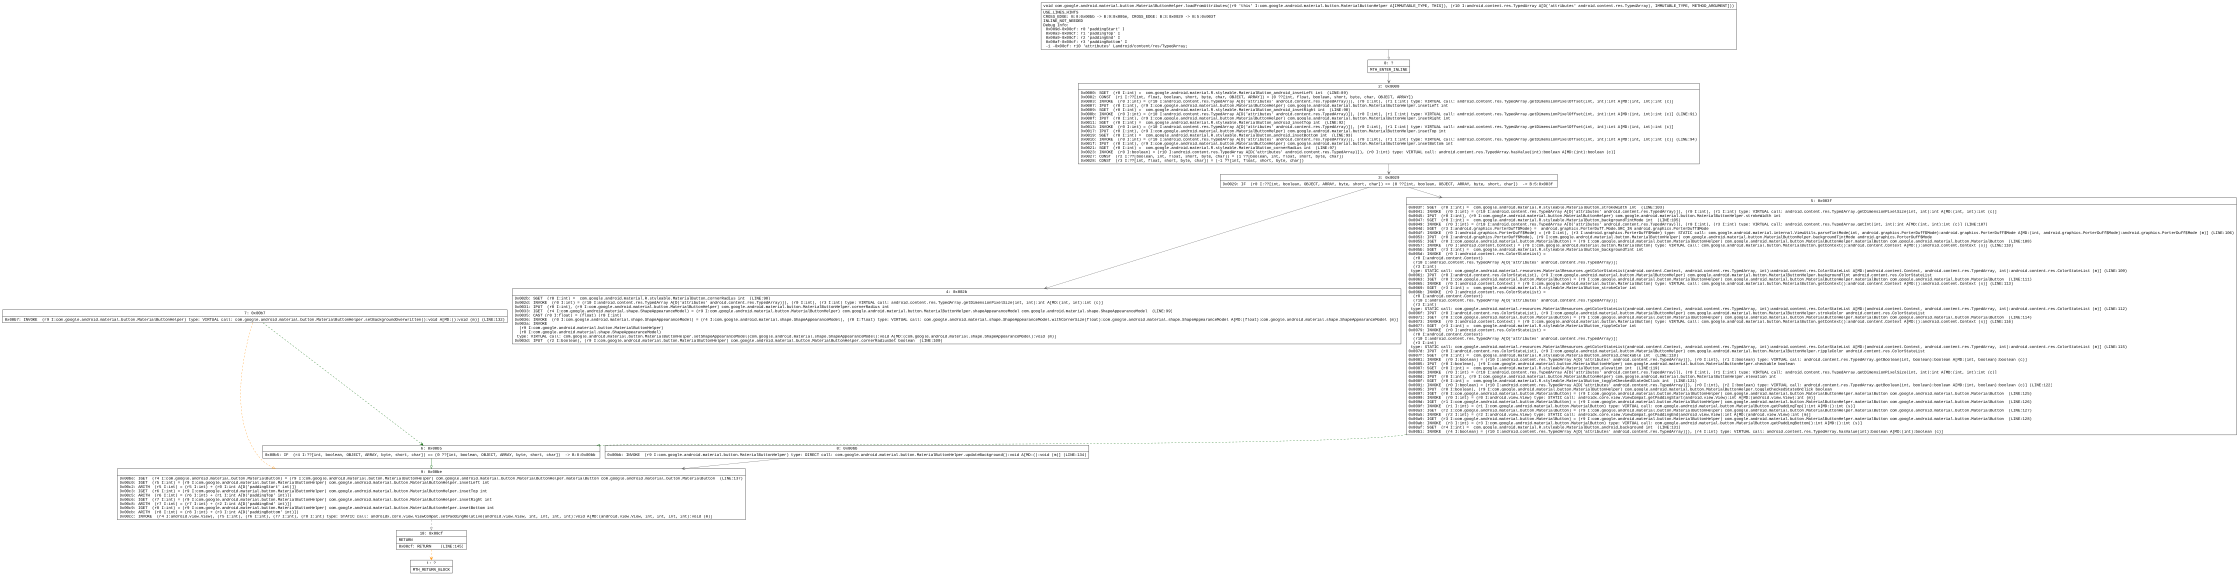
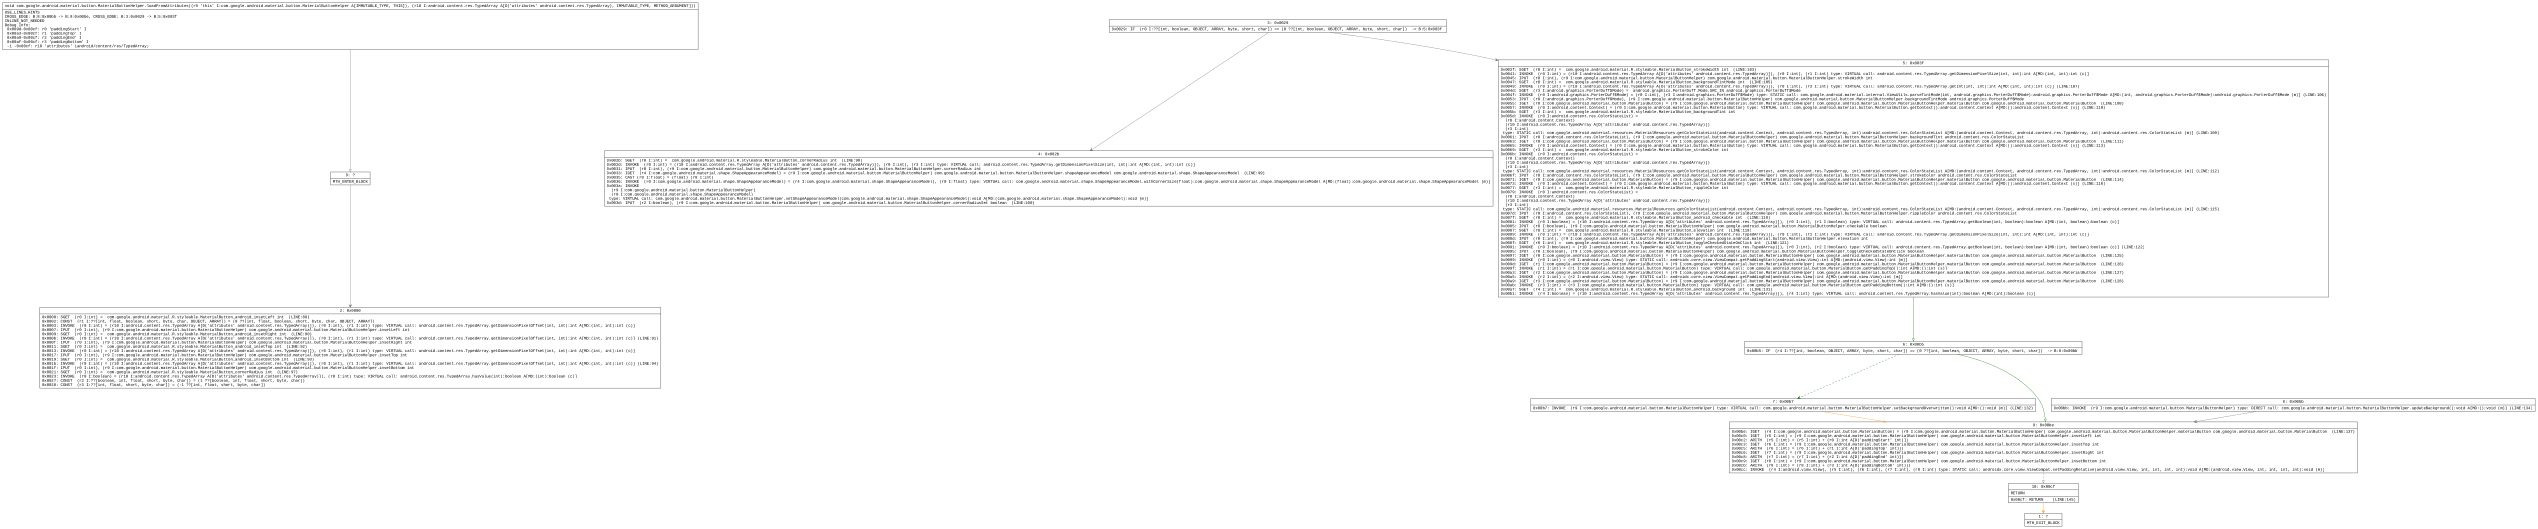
node "0: ?": text "MTH_ENTER_INLINE" -> "MTH_ENTER_BLOCK"
edge "2: 0x0000" -> "3: 0x0029": removed
edge "7: 0x00b7" -> "6: 0x00b5": reversed
edge "7: 0x00b7" -> "9: 0x00be": style dashed -> solid
edge "5: 0x003f" -> "6: 0x00b5": style dashed -> solid
edge "10: 0x00cf" -> "1: ?": style dashed -> solid
node "1: ?": text "MTH_RETURN_BLOCK" -> "MTH_EXIT_BLOCK"
